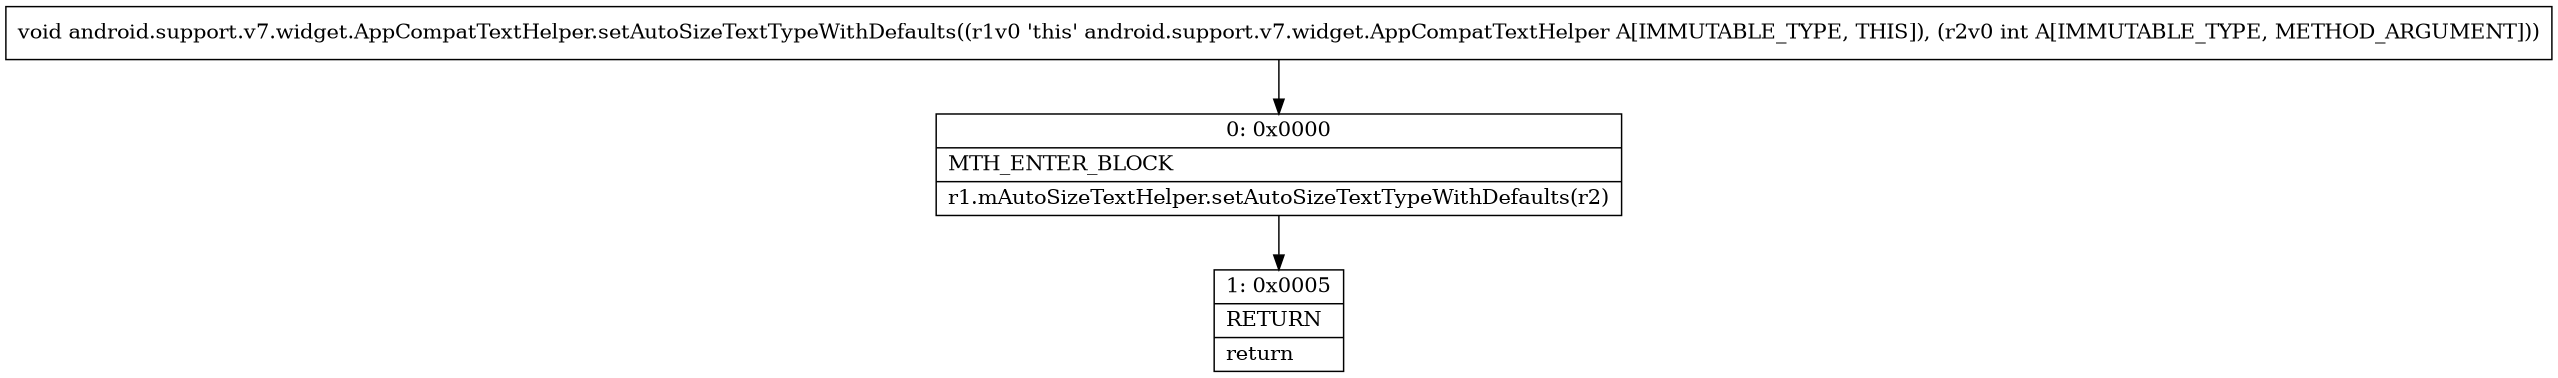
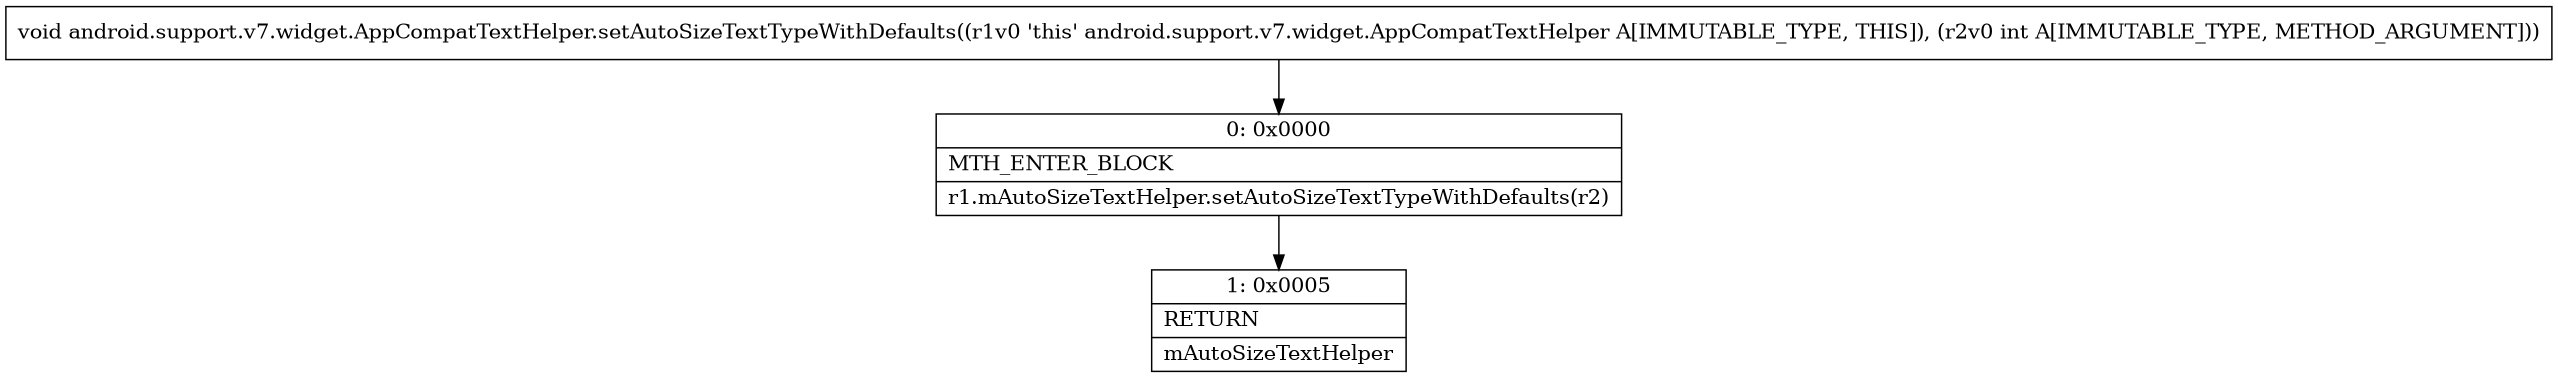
node "1: 0x0005": text "return" -> "mAutoSizeTextHelper"
